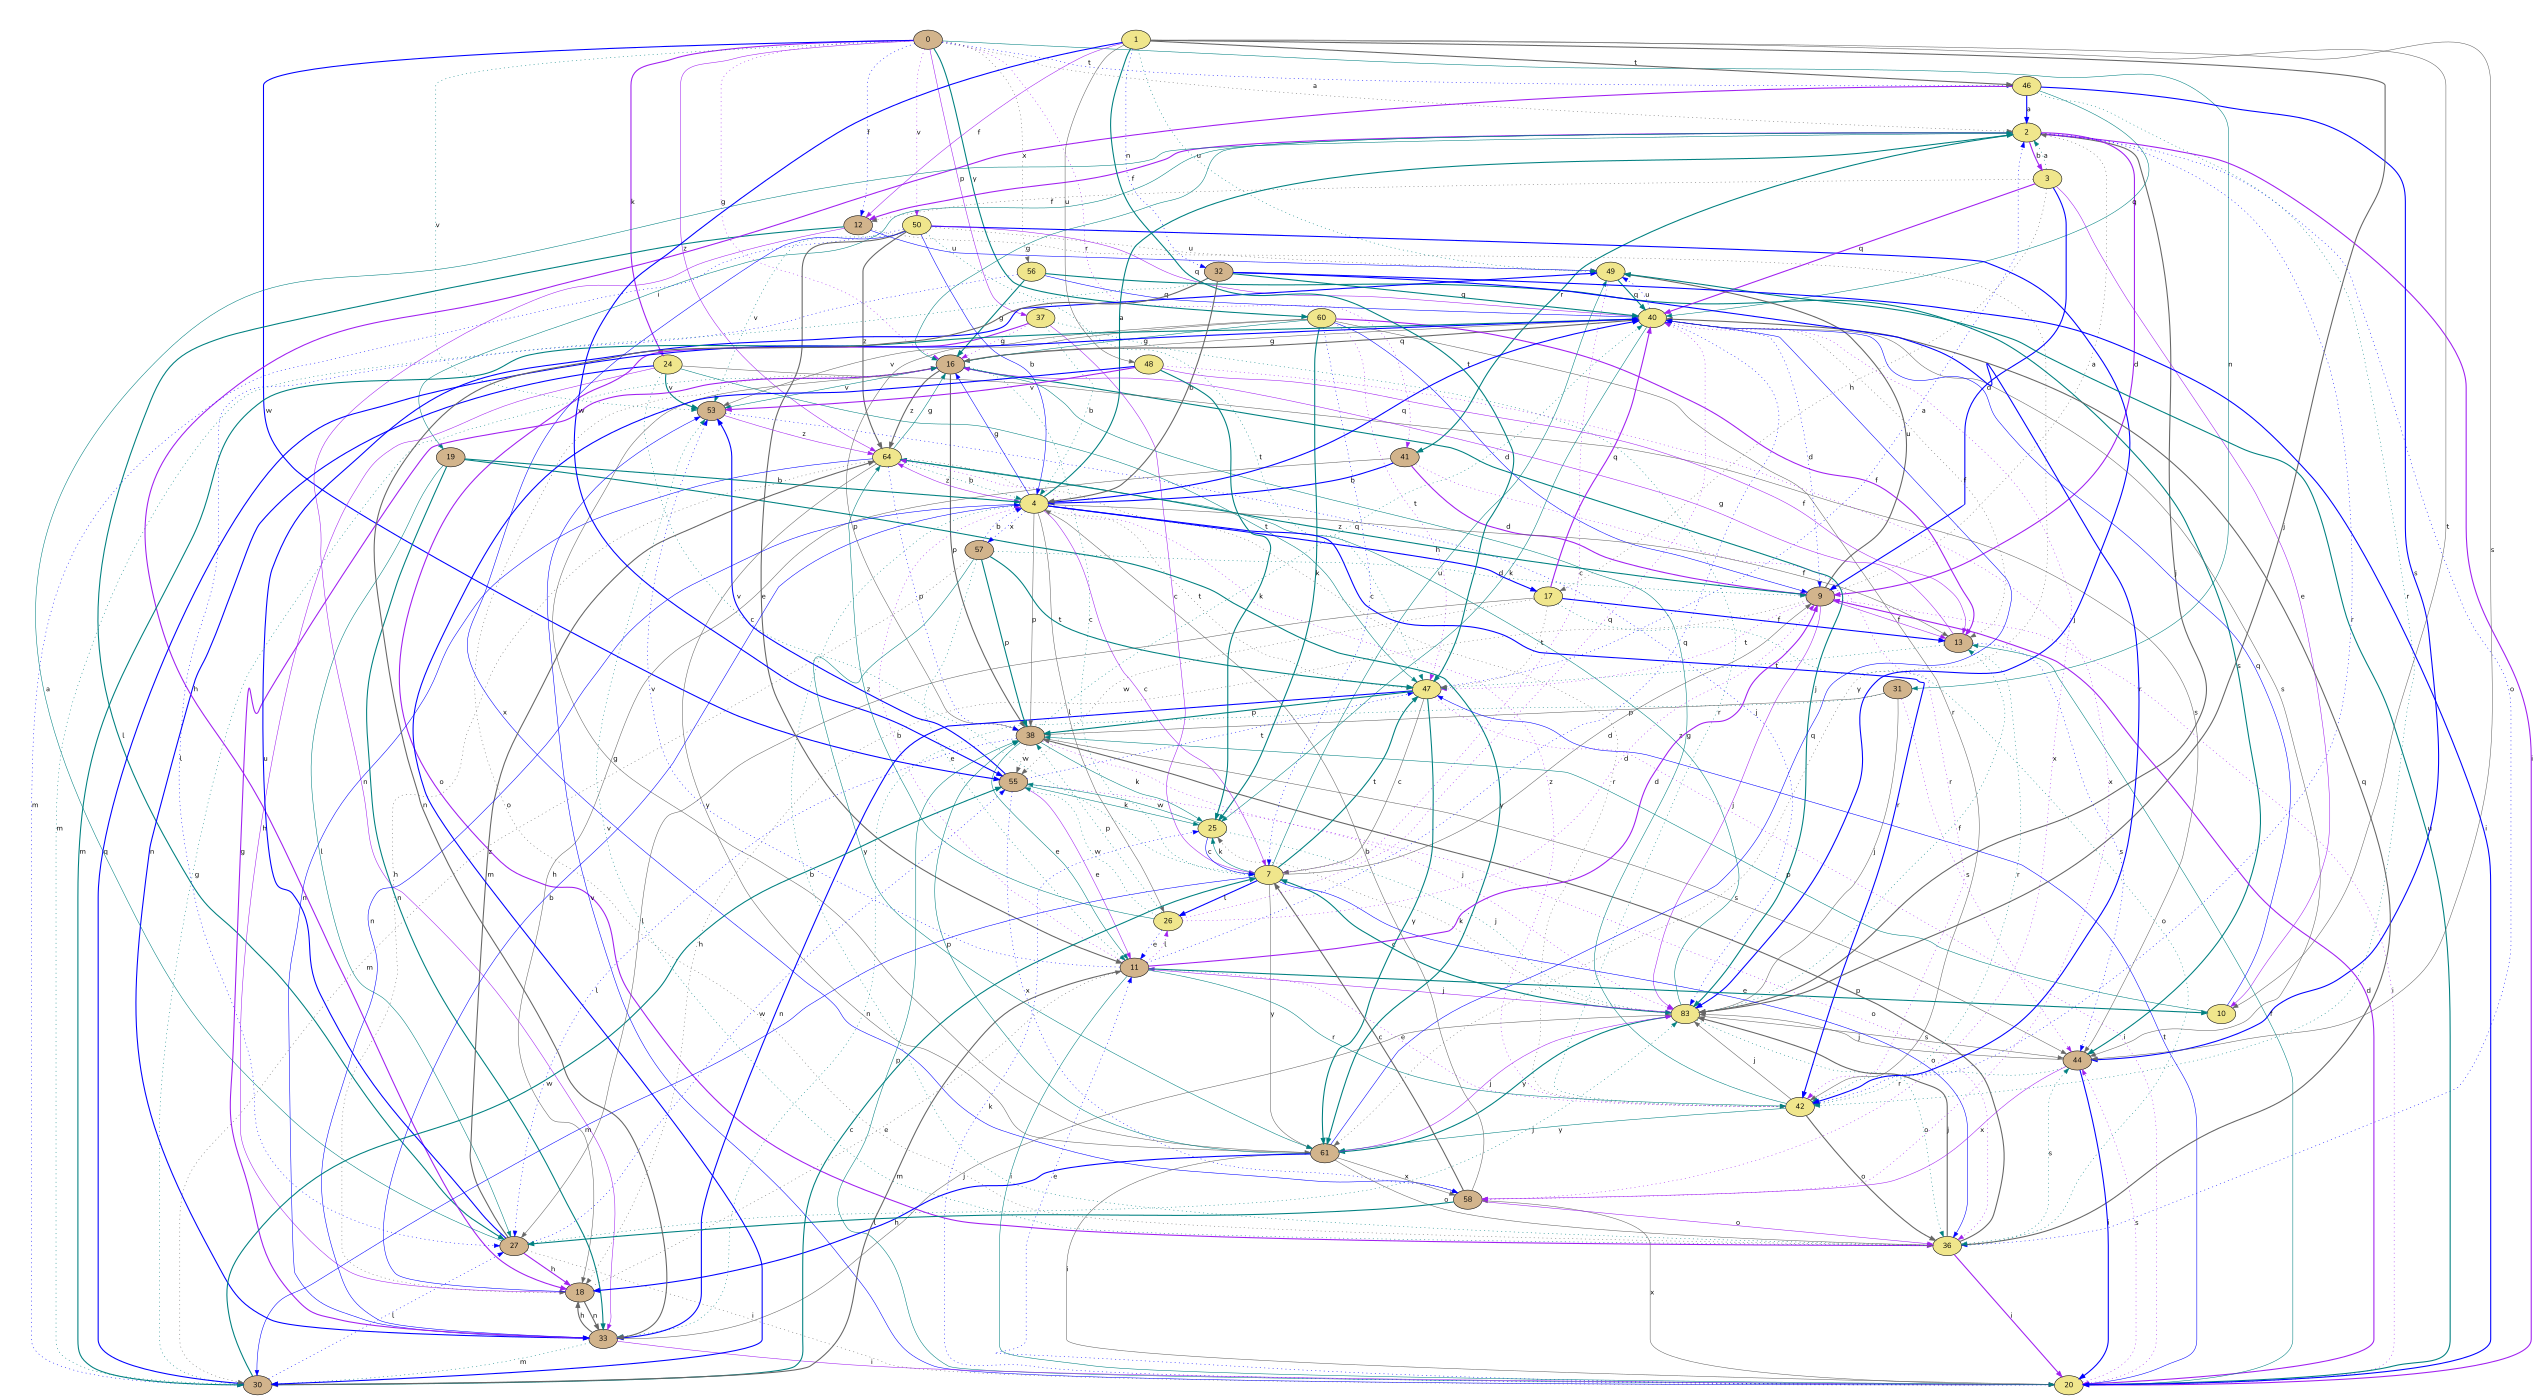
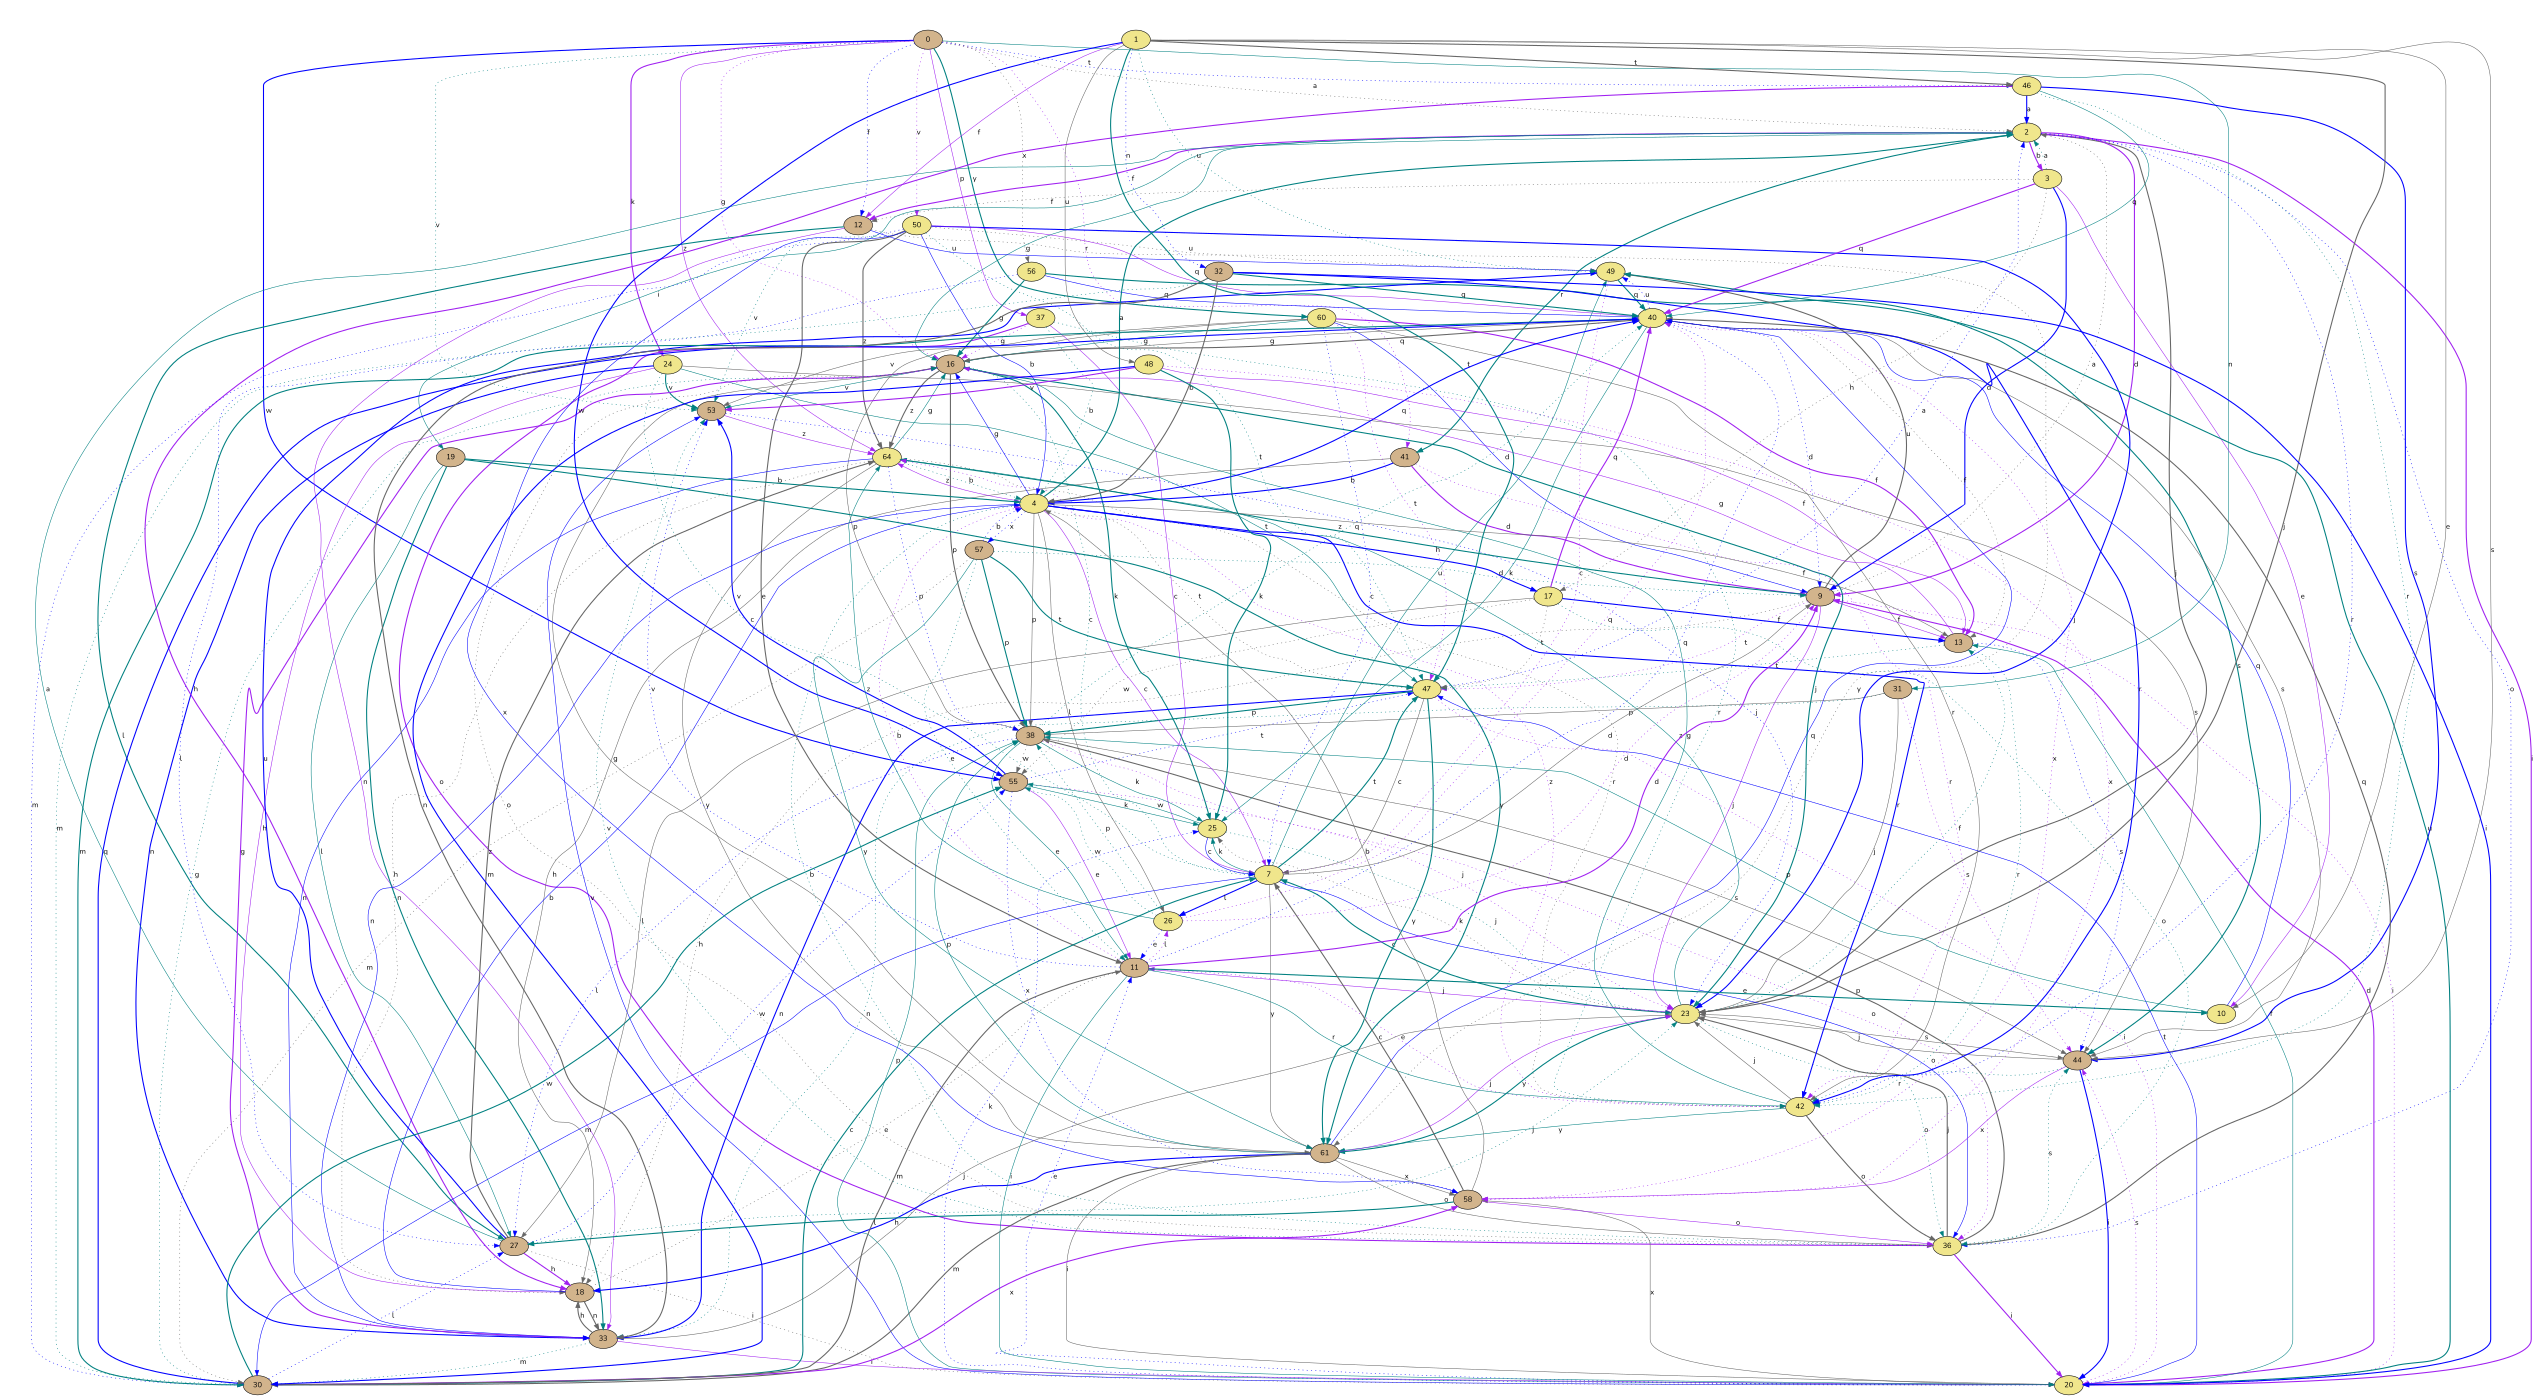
edge "1" -> "10": label "t" -> "e"
edge "60" -> "25": now "16" -> "25"
node "83": label "83" -> "23"
edge "30" -> "58": added, label "x"
edge "61" -> "30": added, label "m"
